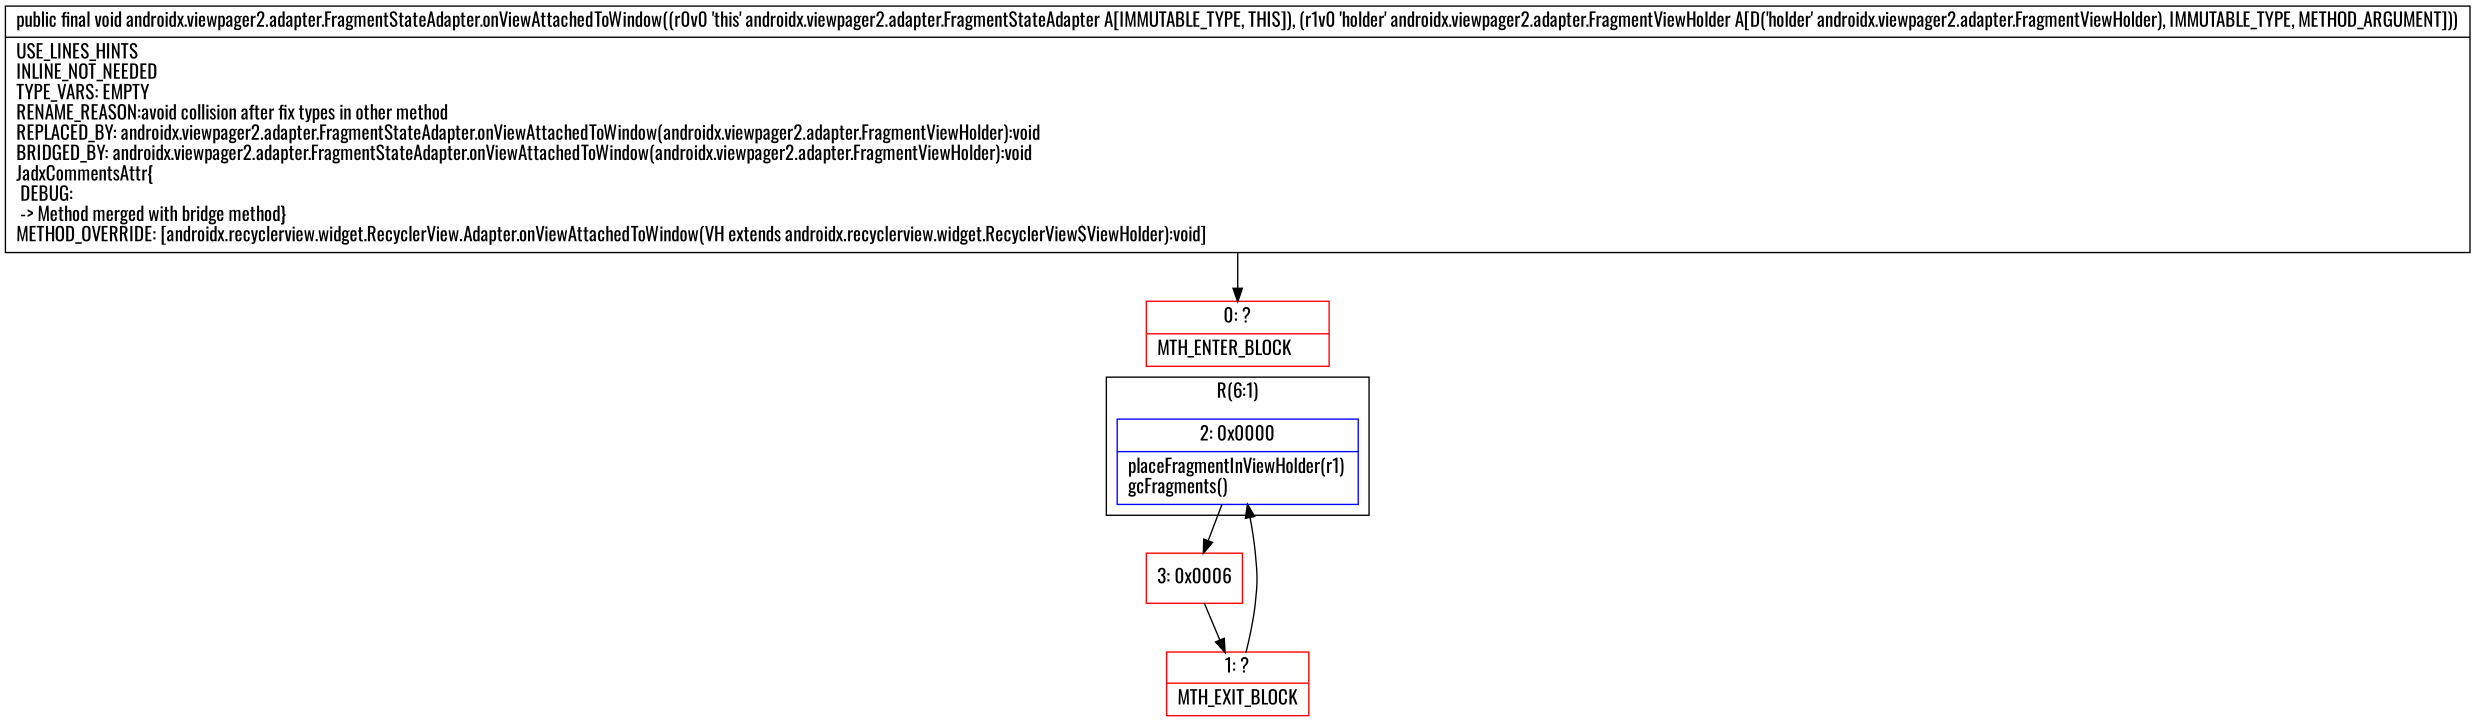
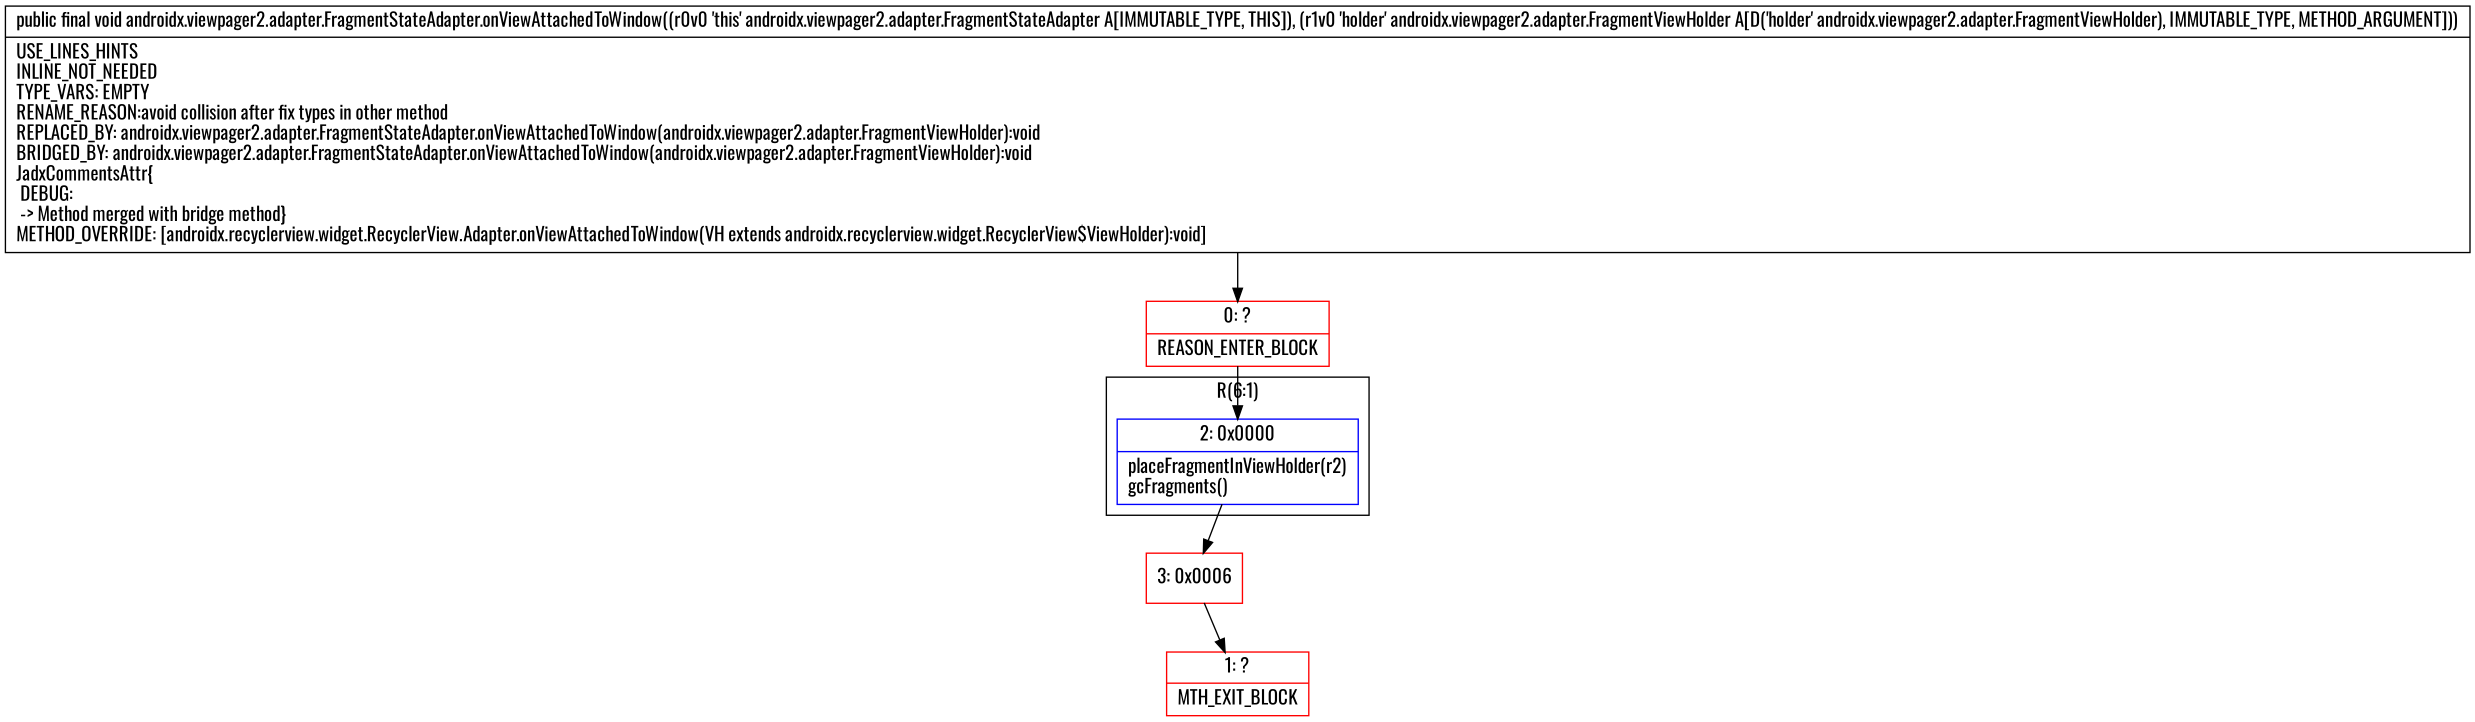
node "0: ?": text "MTH_ENTER_BLOCK" -> "REASON_ENTER_BLOCK"
node "2: 0x0000": text "placeFragmentInViewHolder(r1)" -> "placeFragmentInViewHolder(r2)"
edge "1: ?" -> "2: 0x0000": now "0: ?" -> "2: 0x0000"
